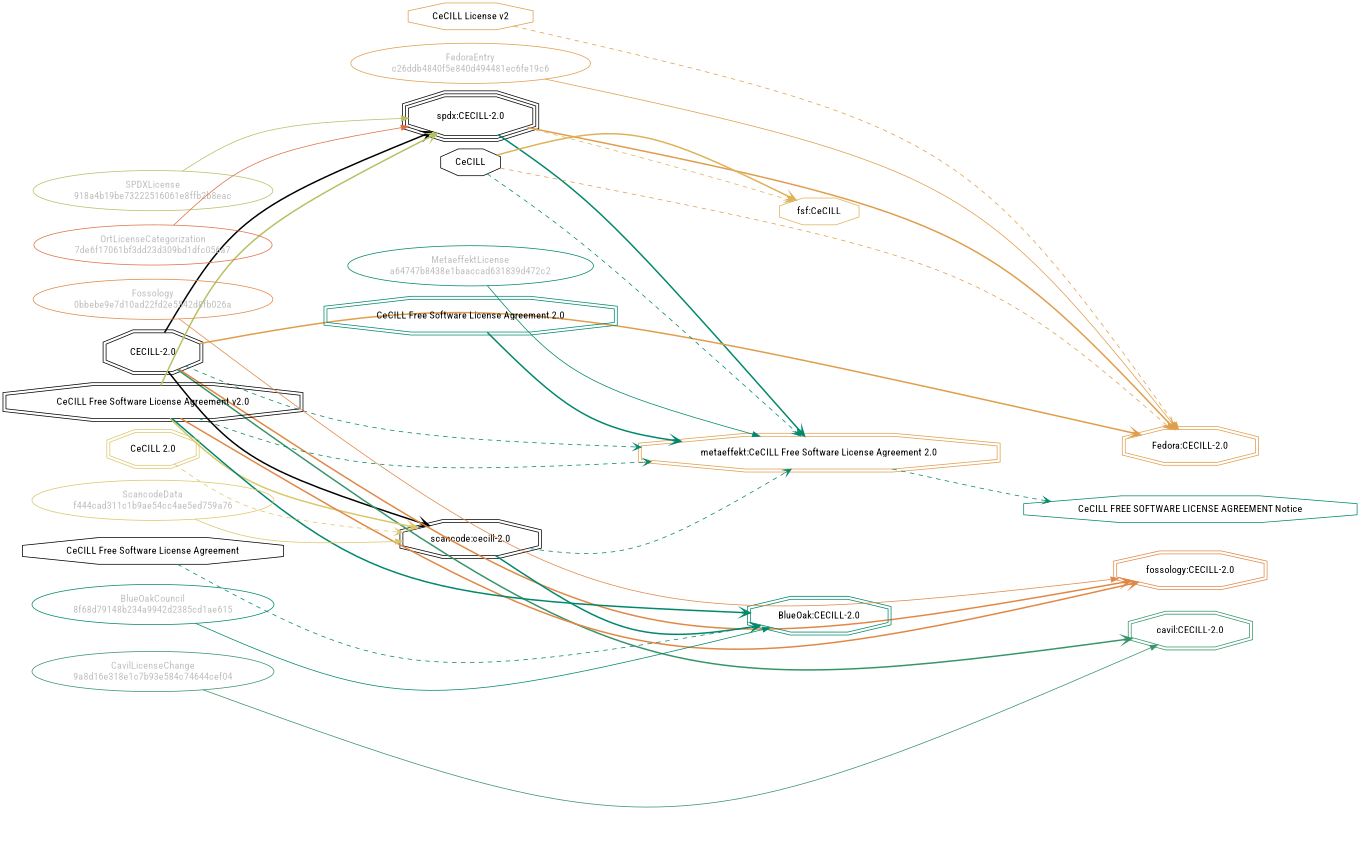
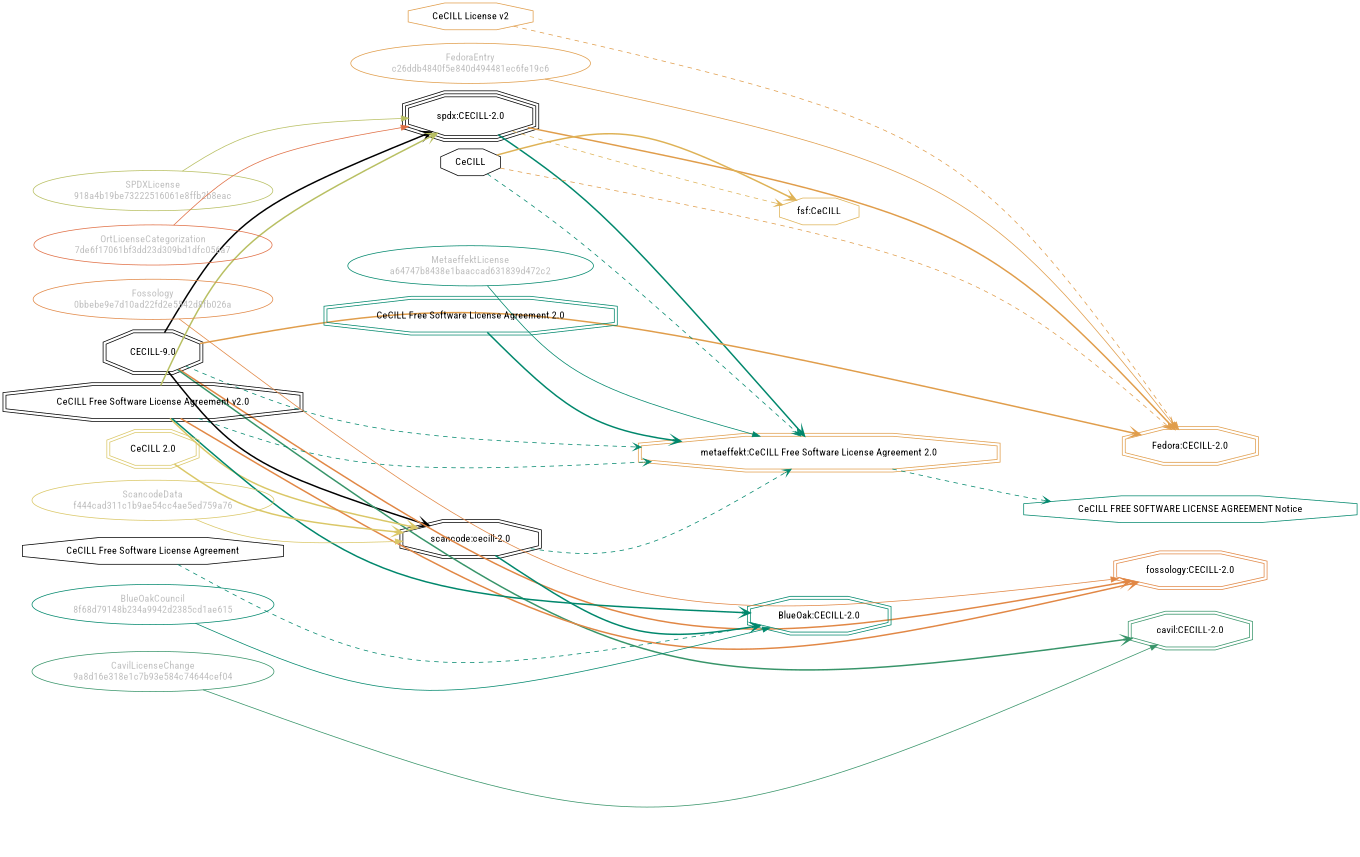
edge "spdx:CECILL-2.0" -> "fsf:CeCILL": reversed
node "CECILL-2.0": label "CECILL-2.0" -> "CECILL-9.0"
edge "CeCILL 2.0" -> "scancode:cecill-2.0": style dashed -> bold
